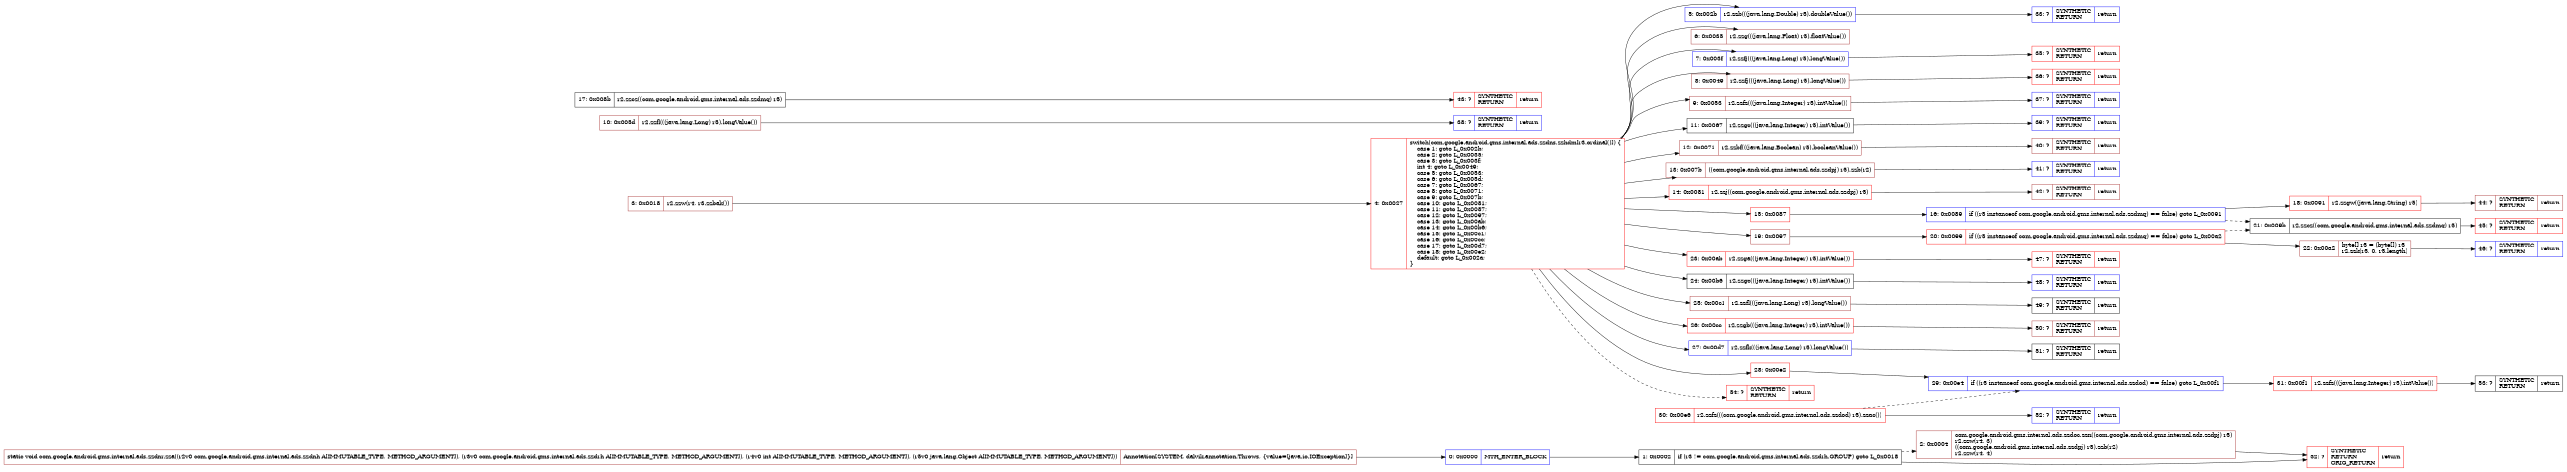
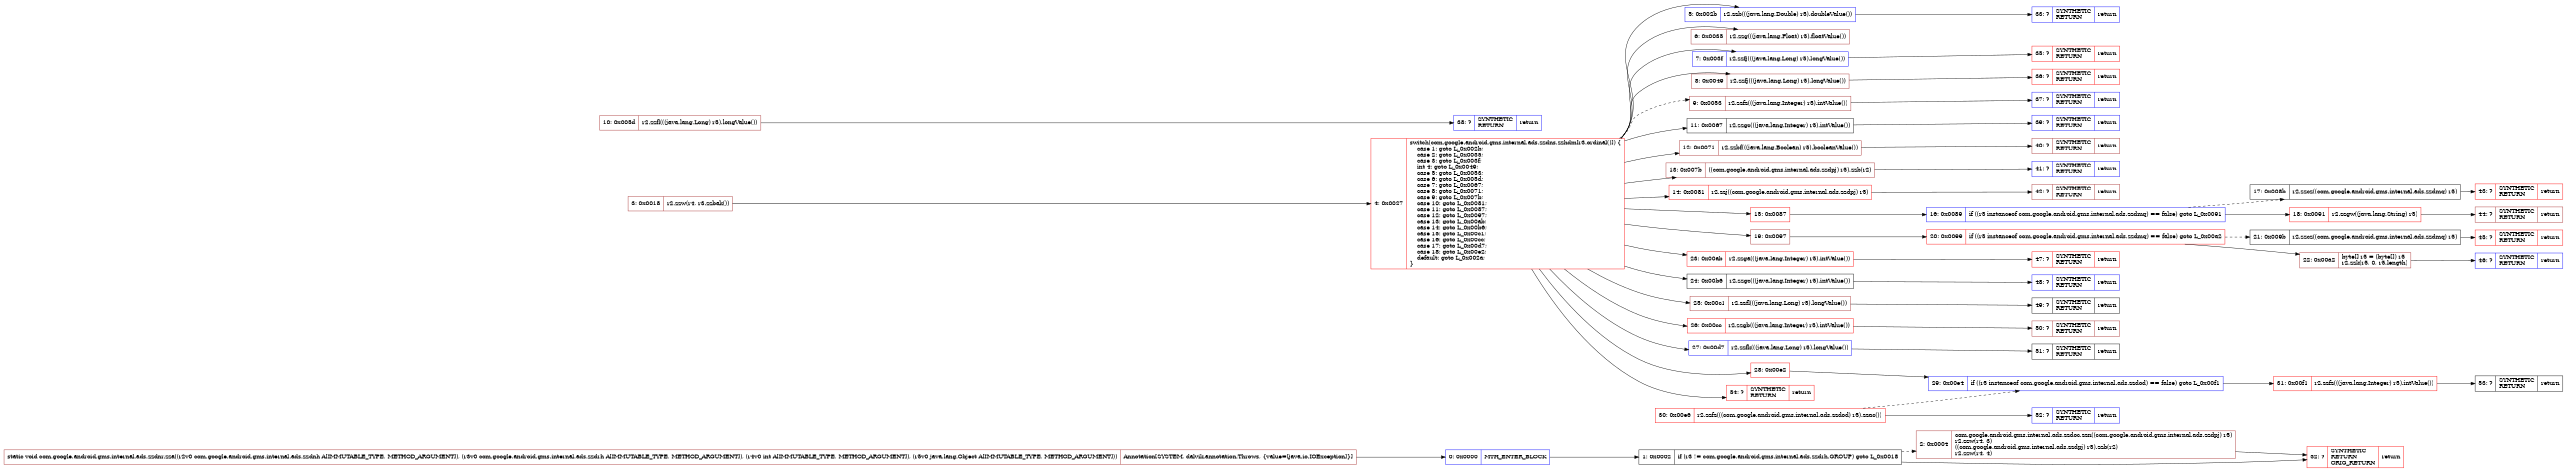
edge "4: 0x0027" -> "9: 0x0053": style solid -> dashed
edge "16: 0x0089" -> "21: 0x009b": now "16: 0x0089" -> "17: 0x008b"
edge "4: 0x0027" -> "54: ?": style dashed -> solid
